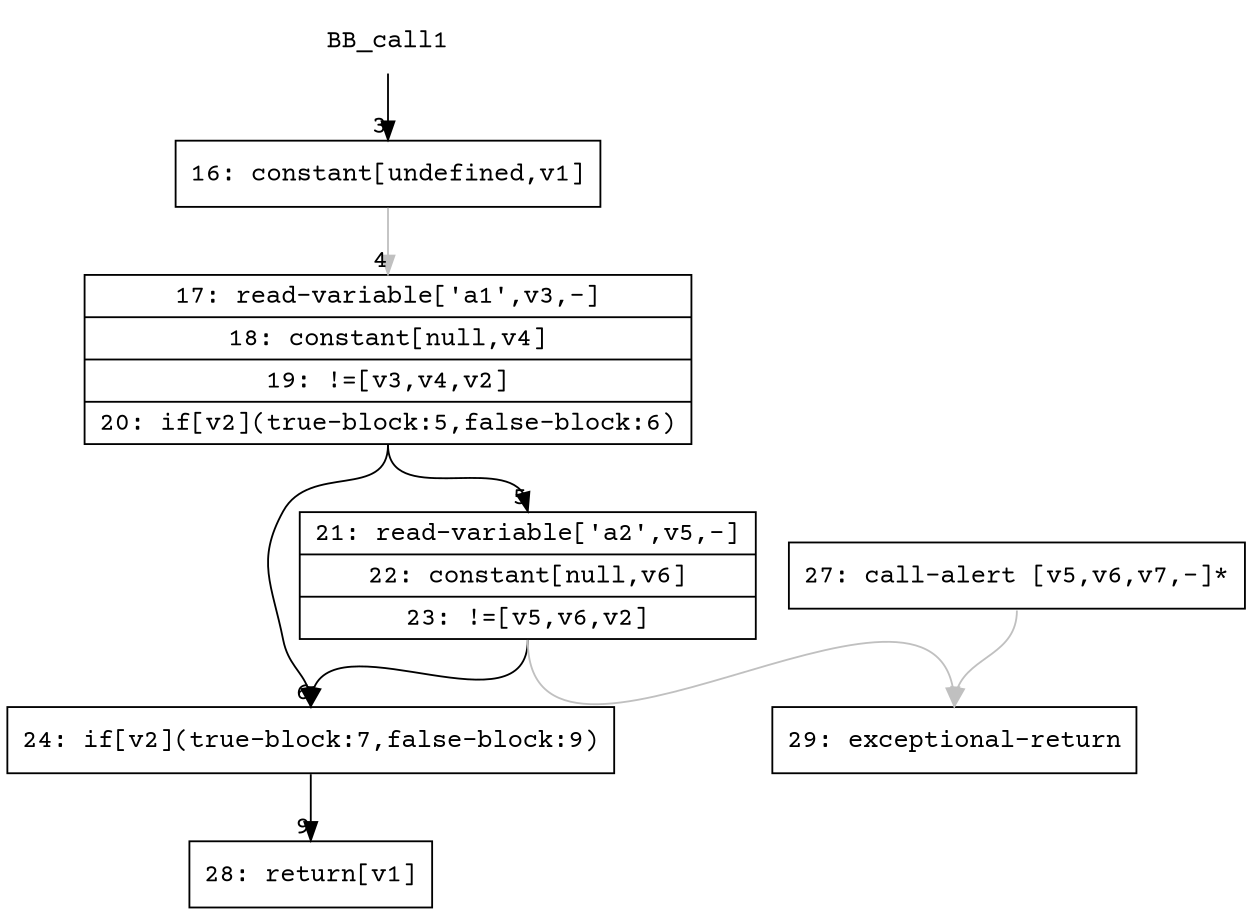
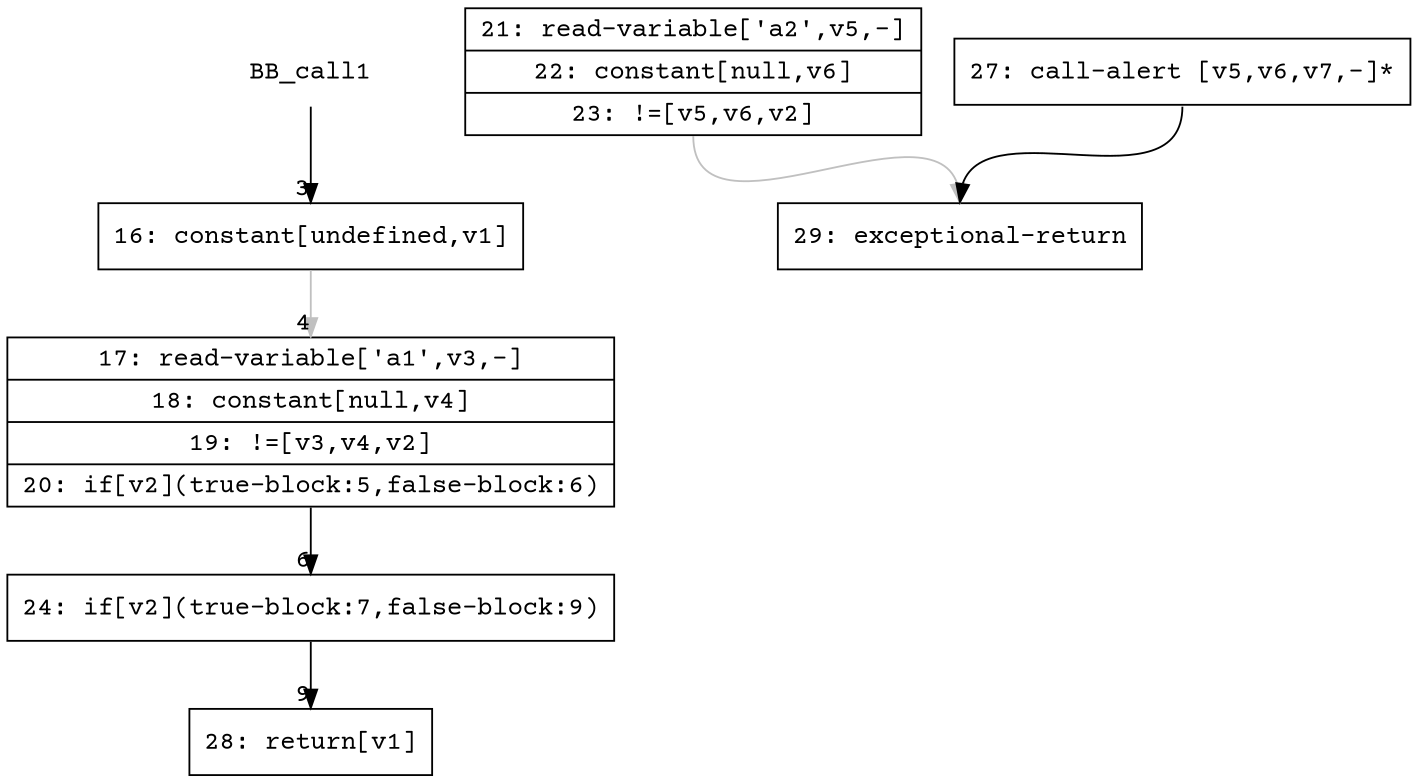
edge "17: read-variable['a1',v3,-]" -> "21: read-variable['a2',v5,-]": removed
edge "27: call-alert [v5,v6,v7,-]*" -> "29: exceptional-return": color gray -> black
edge "21: read-variable['a2',v5,-]" -> "24: if[v2](true-block:7,false-block:9)": removed
